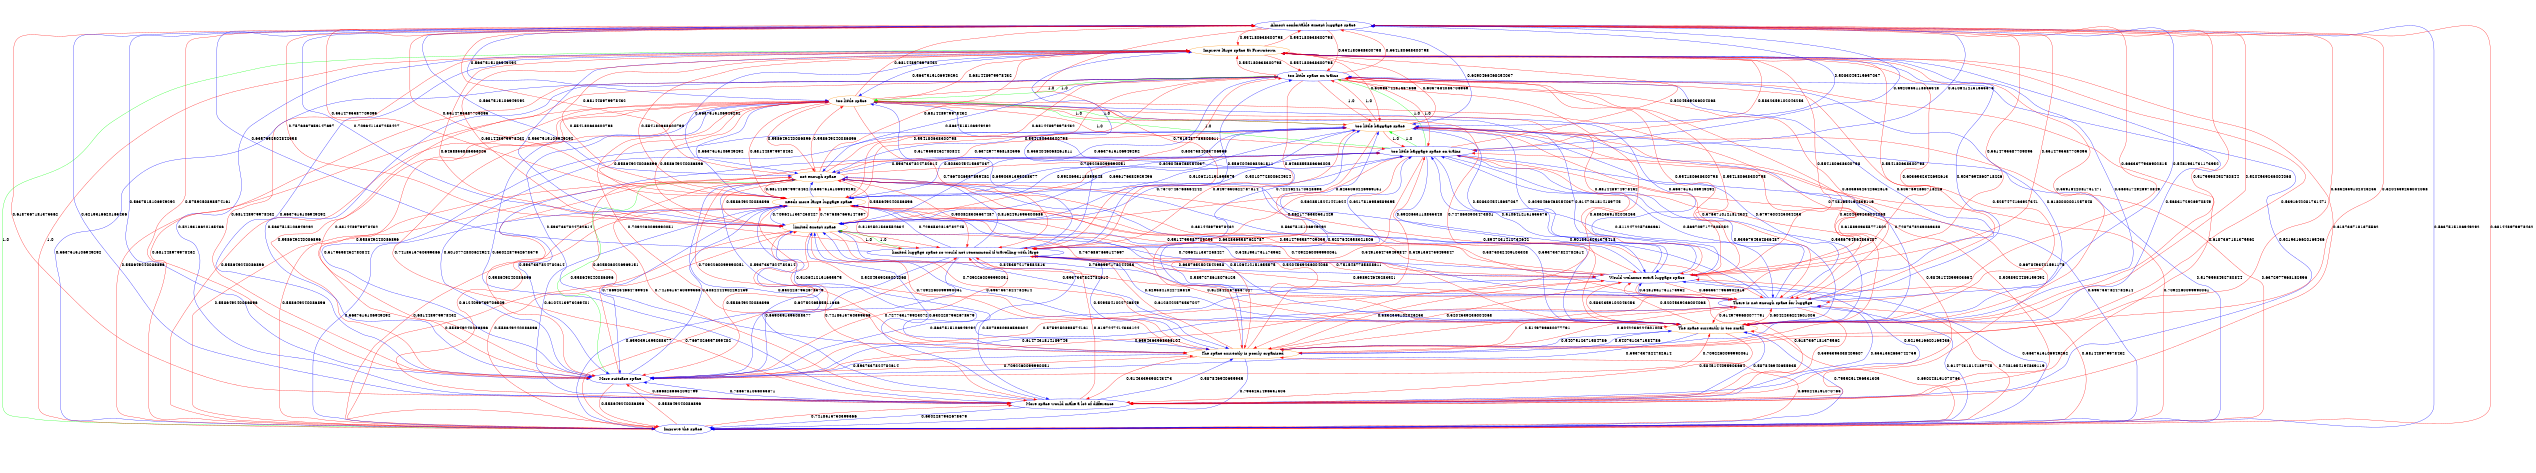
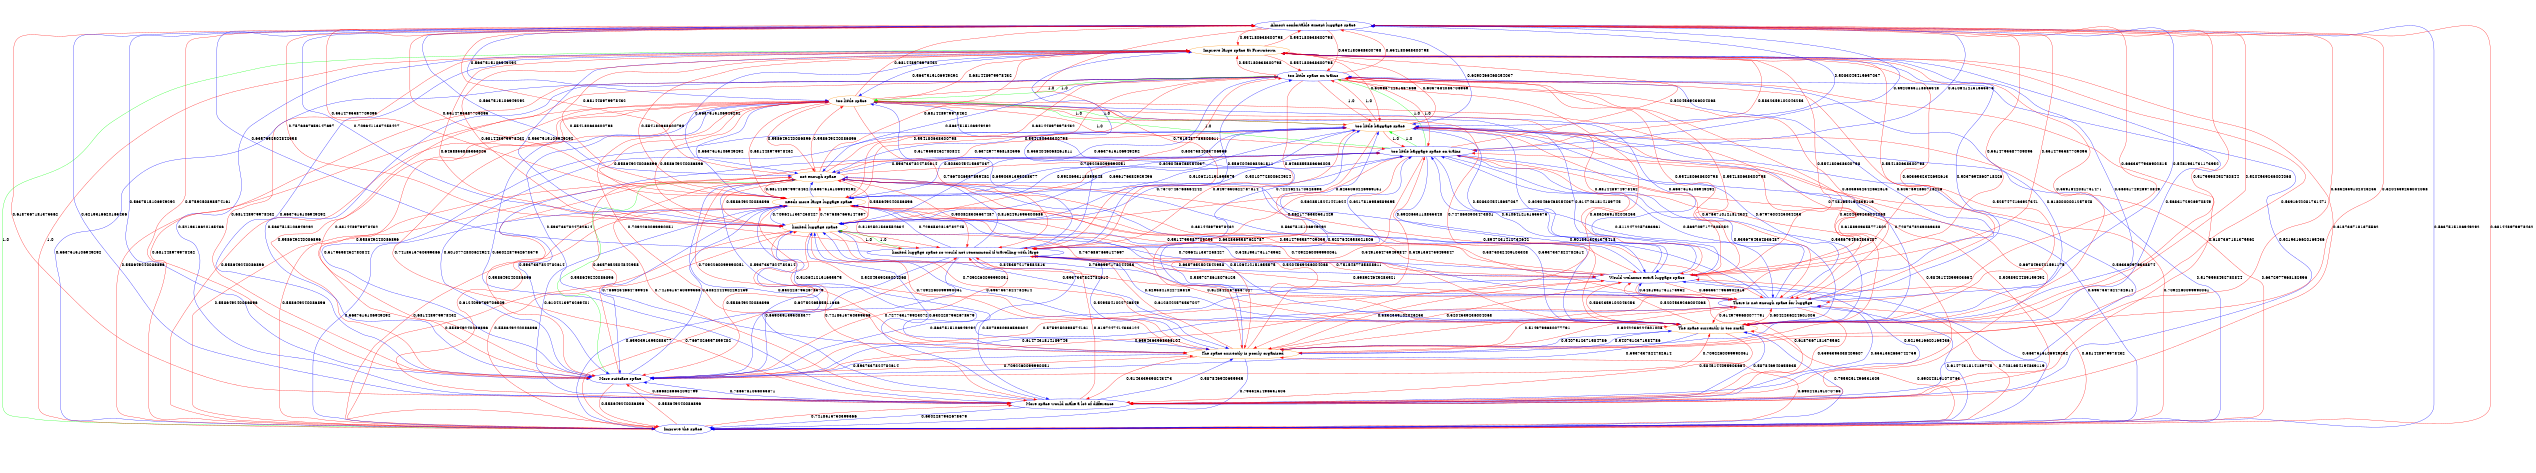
node "limited except space": label "limited except space" -> "limited luggage space"
edge "More suitcase space" -> "too little baggage space on trains": label "0.6255060226969151" -> "0.6357652504842958"
edge "More space would make a lot of difference" -> "too little baggage space": added, label "0.563360976338874"
